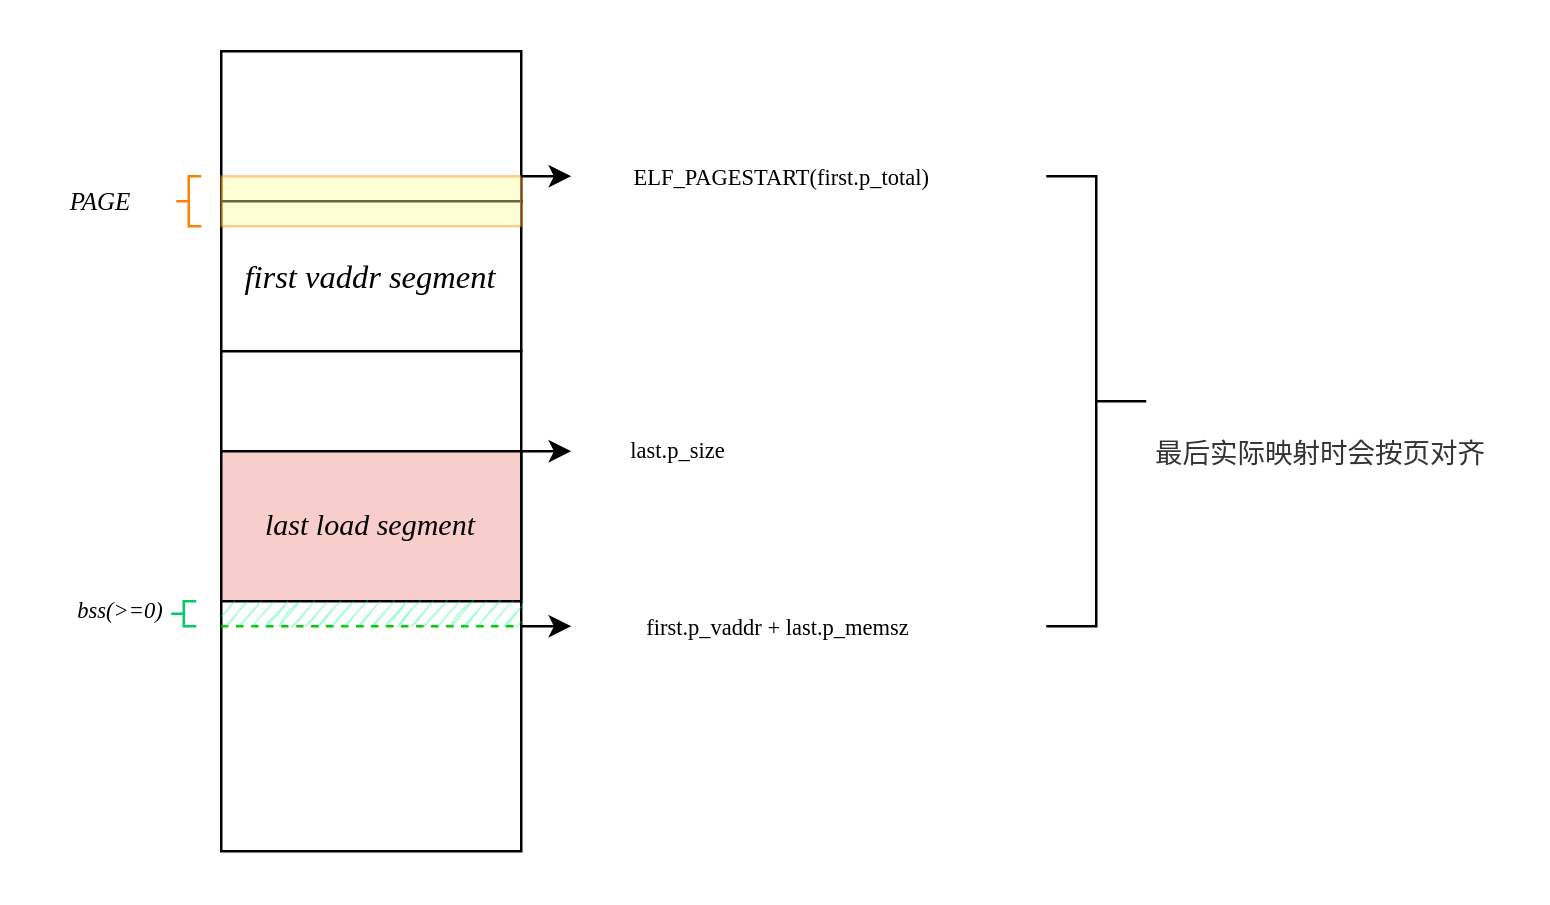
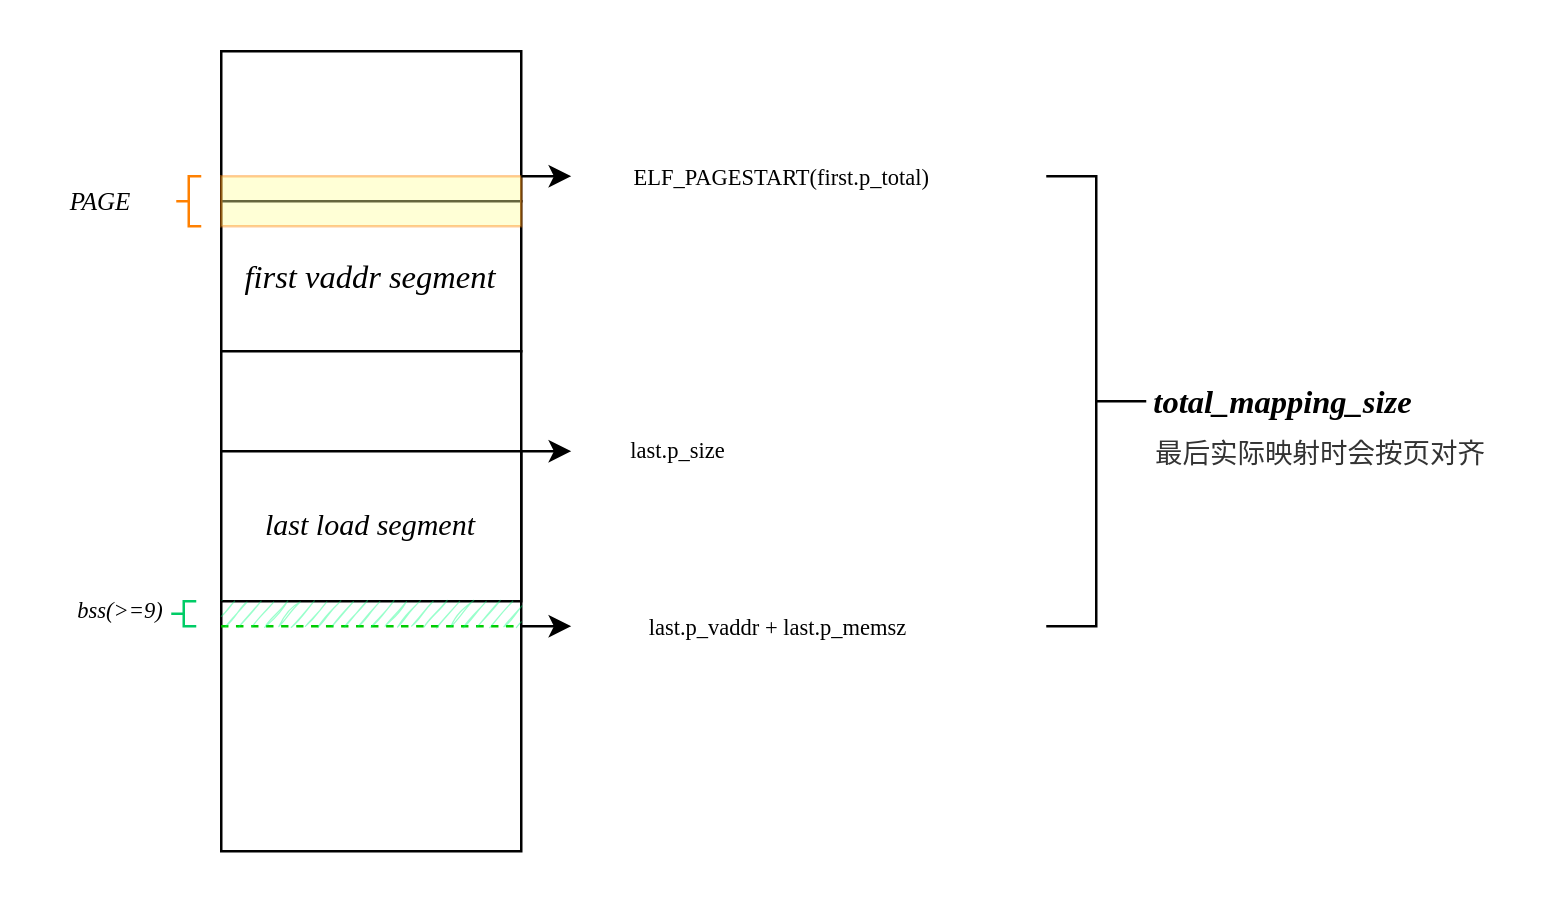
node "total_mapping_size": added
node "last load segment": fillcolor #f8cecc -> #ffffff
node "bss(>=0)": label "bss(>=0)" -> "bss(>=9)"
node "first.p_vaddr + last.p_memsz": label "first.p_vaddr + last.p_memsz" -> "last.p_vaddr + last.p_memsz"
